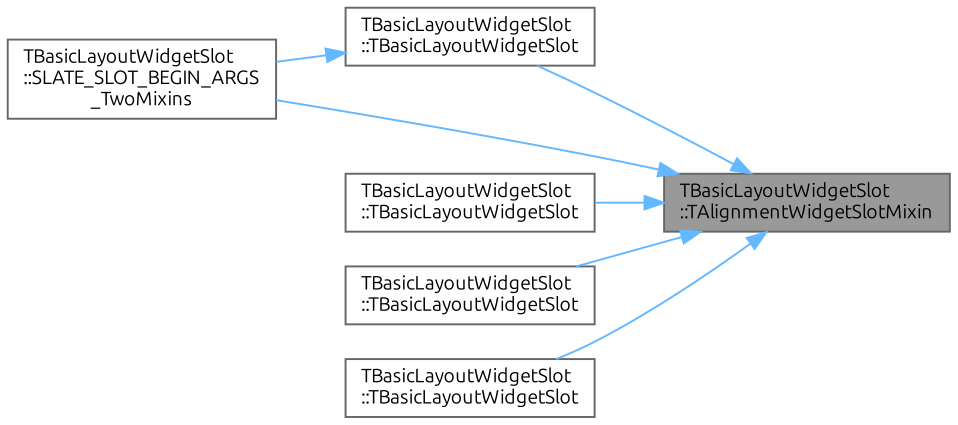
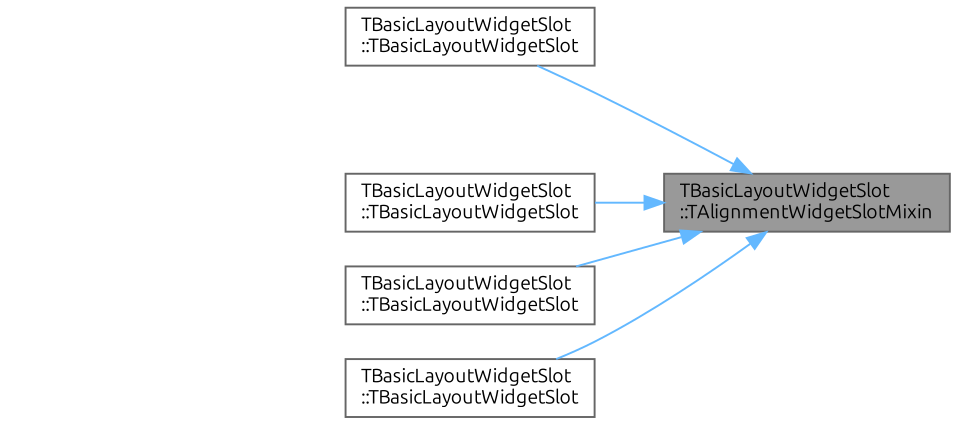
node "TBasicLayoutWidgetSlot ::SLATE_SLOT_BEGIN_ARGS _TwoMixins": removed
